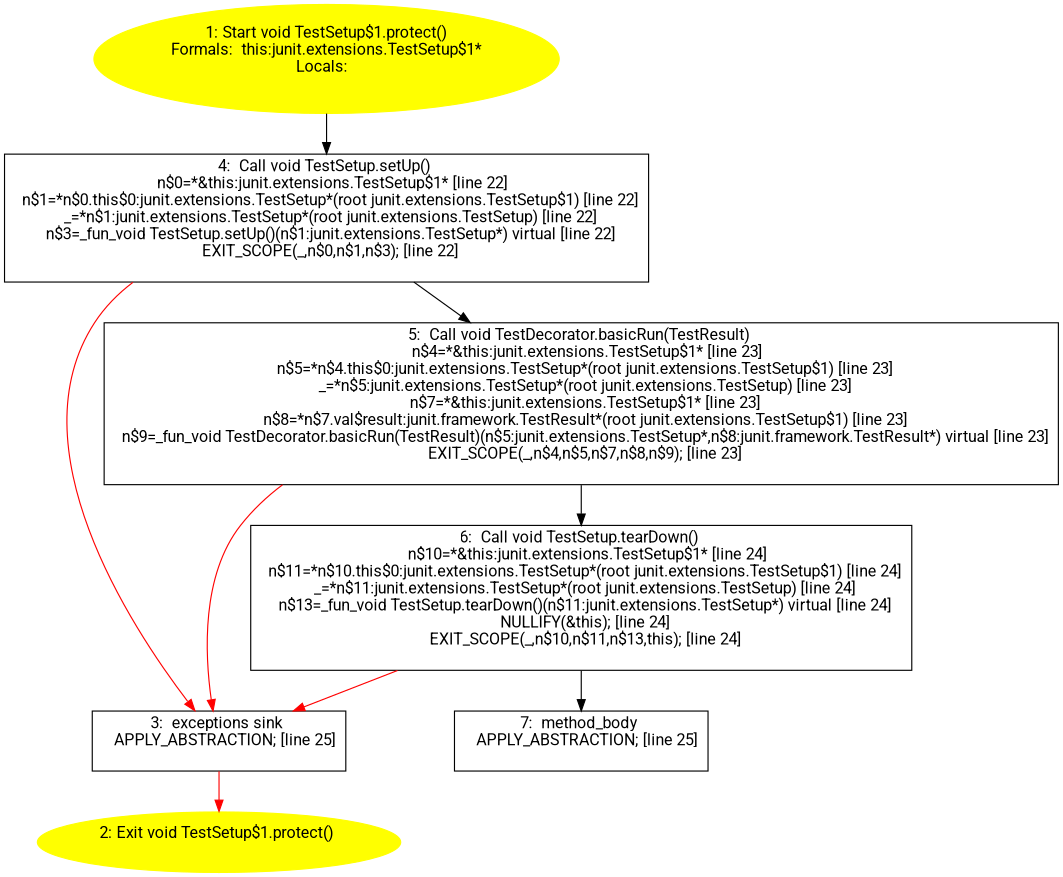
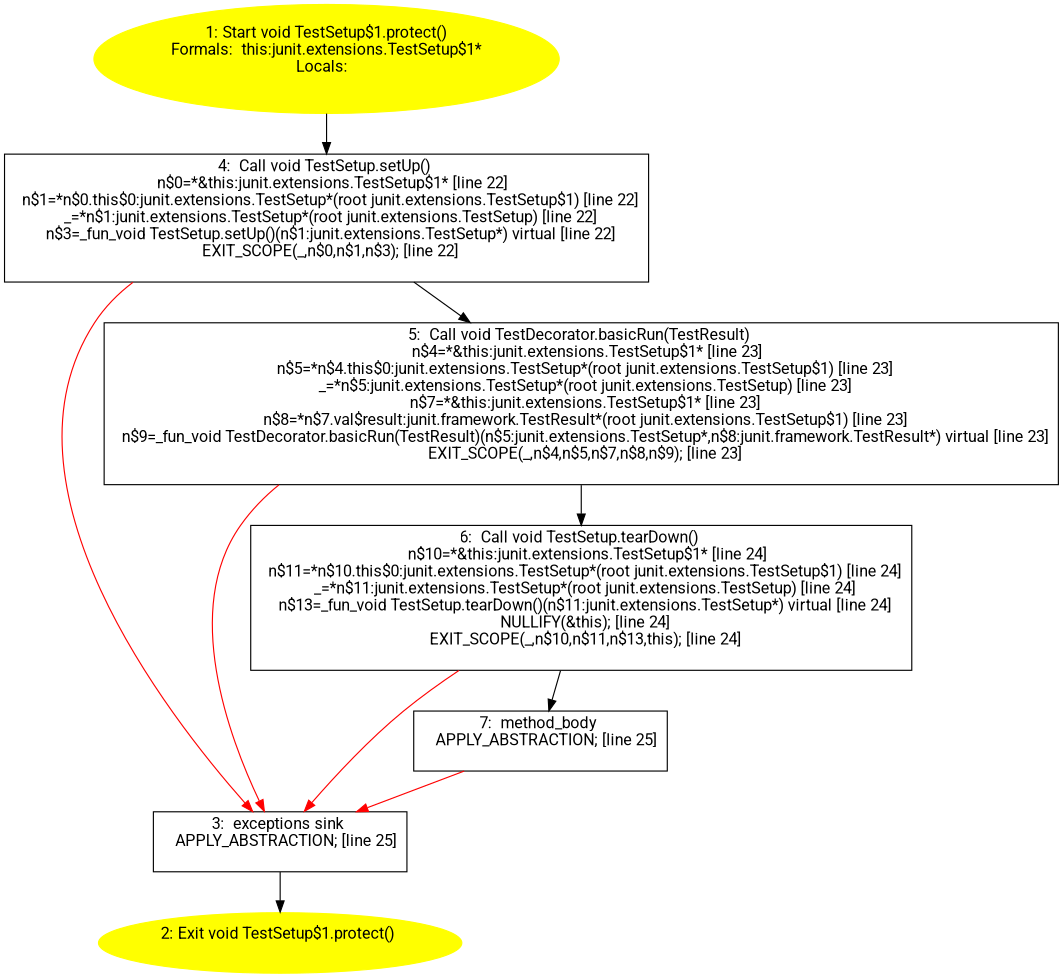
edge "3:  exceptions sink APPLY_ABSTRACTION; [line 25]" -> "2: Exit void TestSetup$1.protect()": color red -> black
edge "7:  method_body APPLY_ABSTRACTION; [line 25]" -> "3:  exceptions sink APPLY_ABSTRACTION; [line 25]": added
